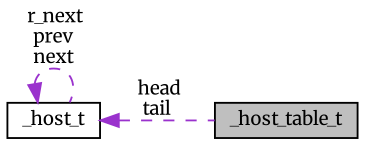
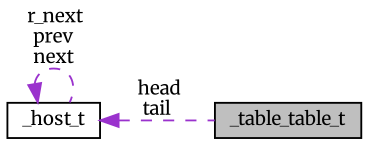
node "_host_table_t": label "_host_table_t" -> "_table_table_t"
